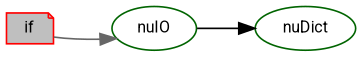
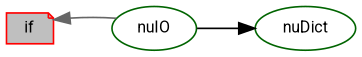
edge "if" -> "nuIO": reversed
